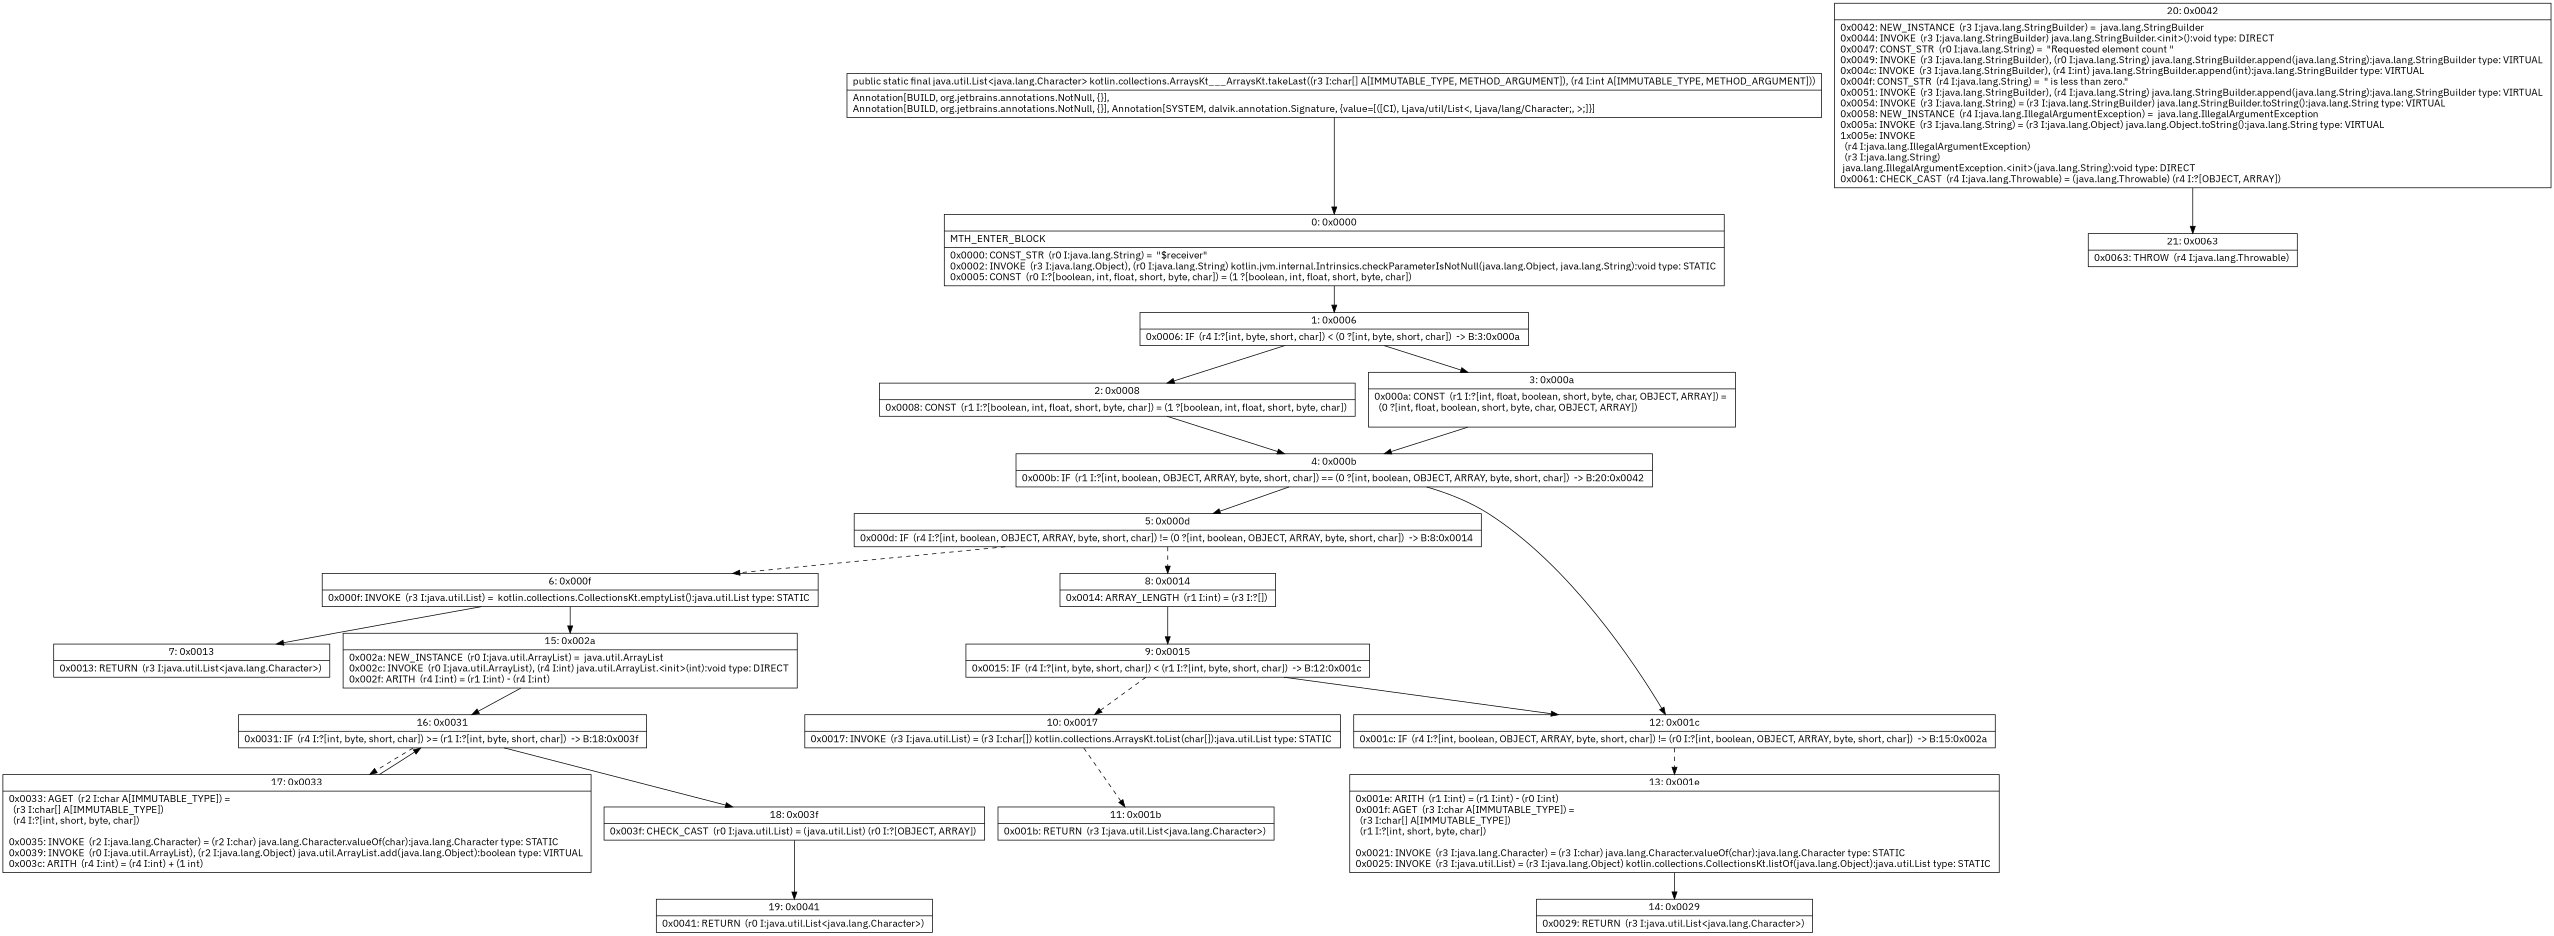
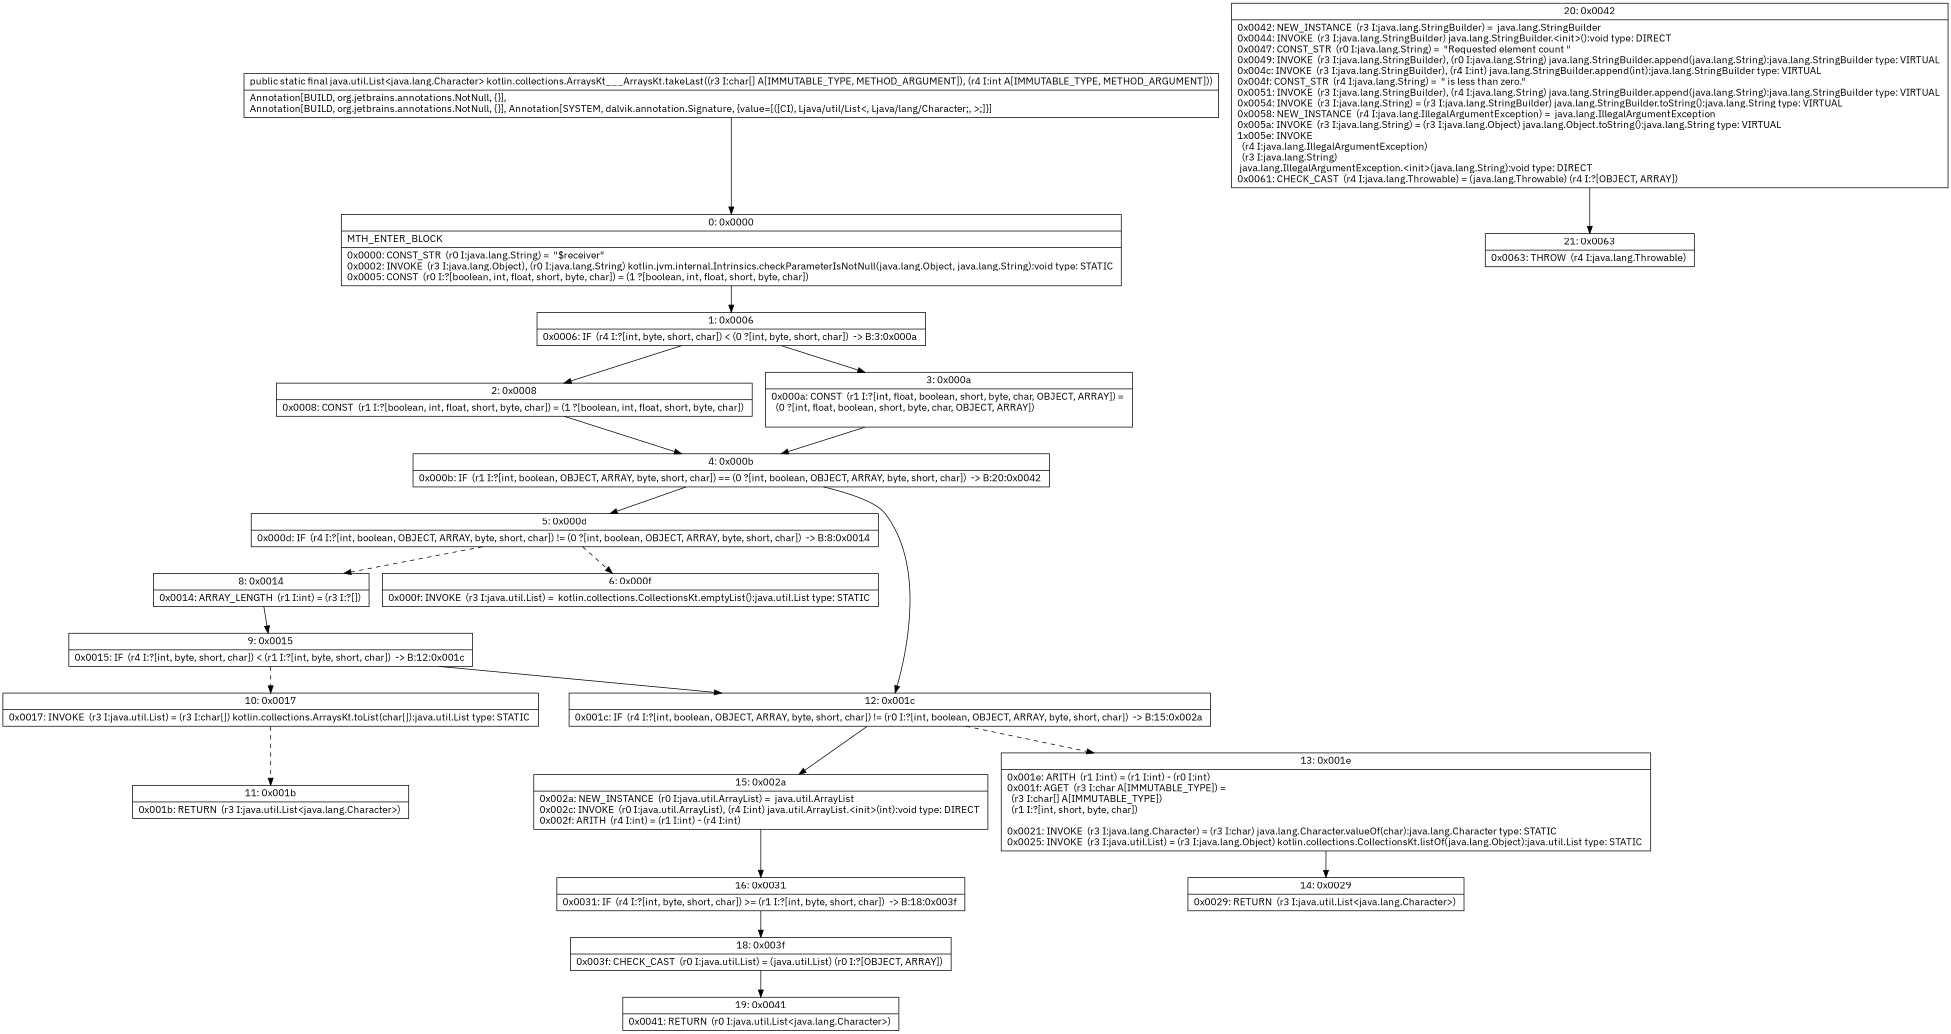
edge "6: 0x000f" -> "15: 0x002a": now "12: 0x001c" -> "15: 0x002a"
node "7: 0x0013": removed
node "17: 0x0033": removed
